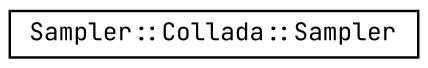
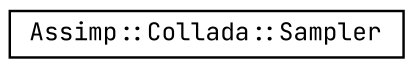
node "Sampler::Collada::Sampler": label "Sampler::Collada::Sampler" -> "Assimp::Collada::Sampler"
